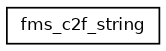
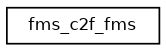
node "fms_c2f_string": label "fms_c2f_string" -> "fms_c2f_fms"
